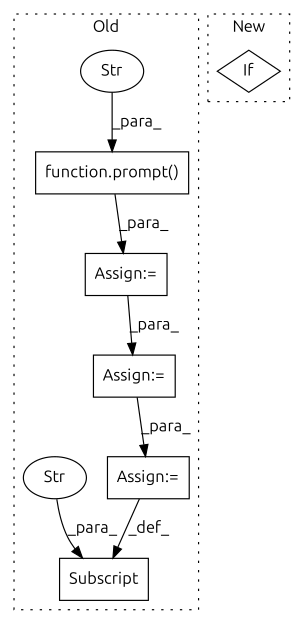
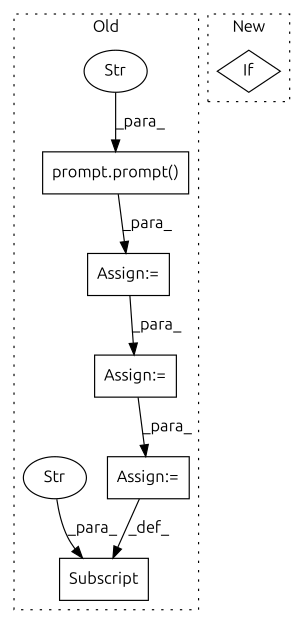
node "function.prompt()": label "function.prompt()" -> "prompt.prompt()"
